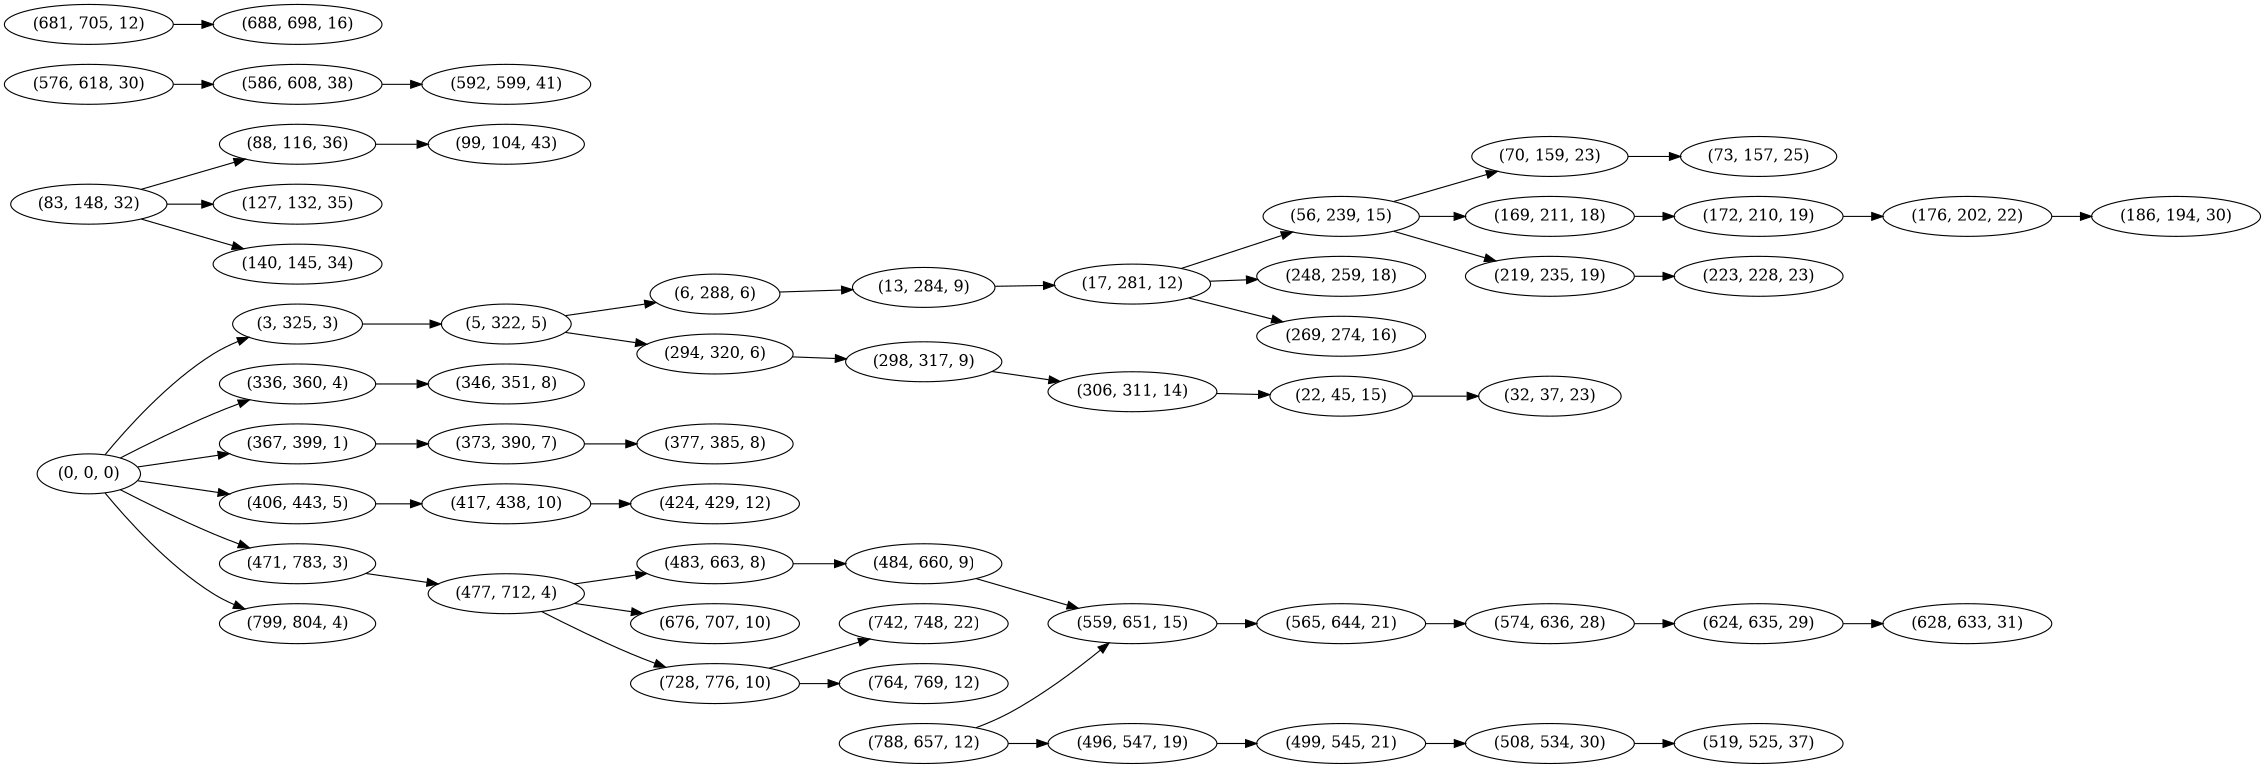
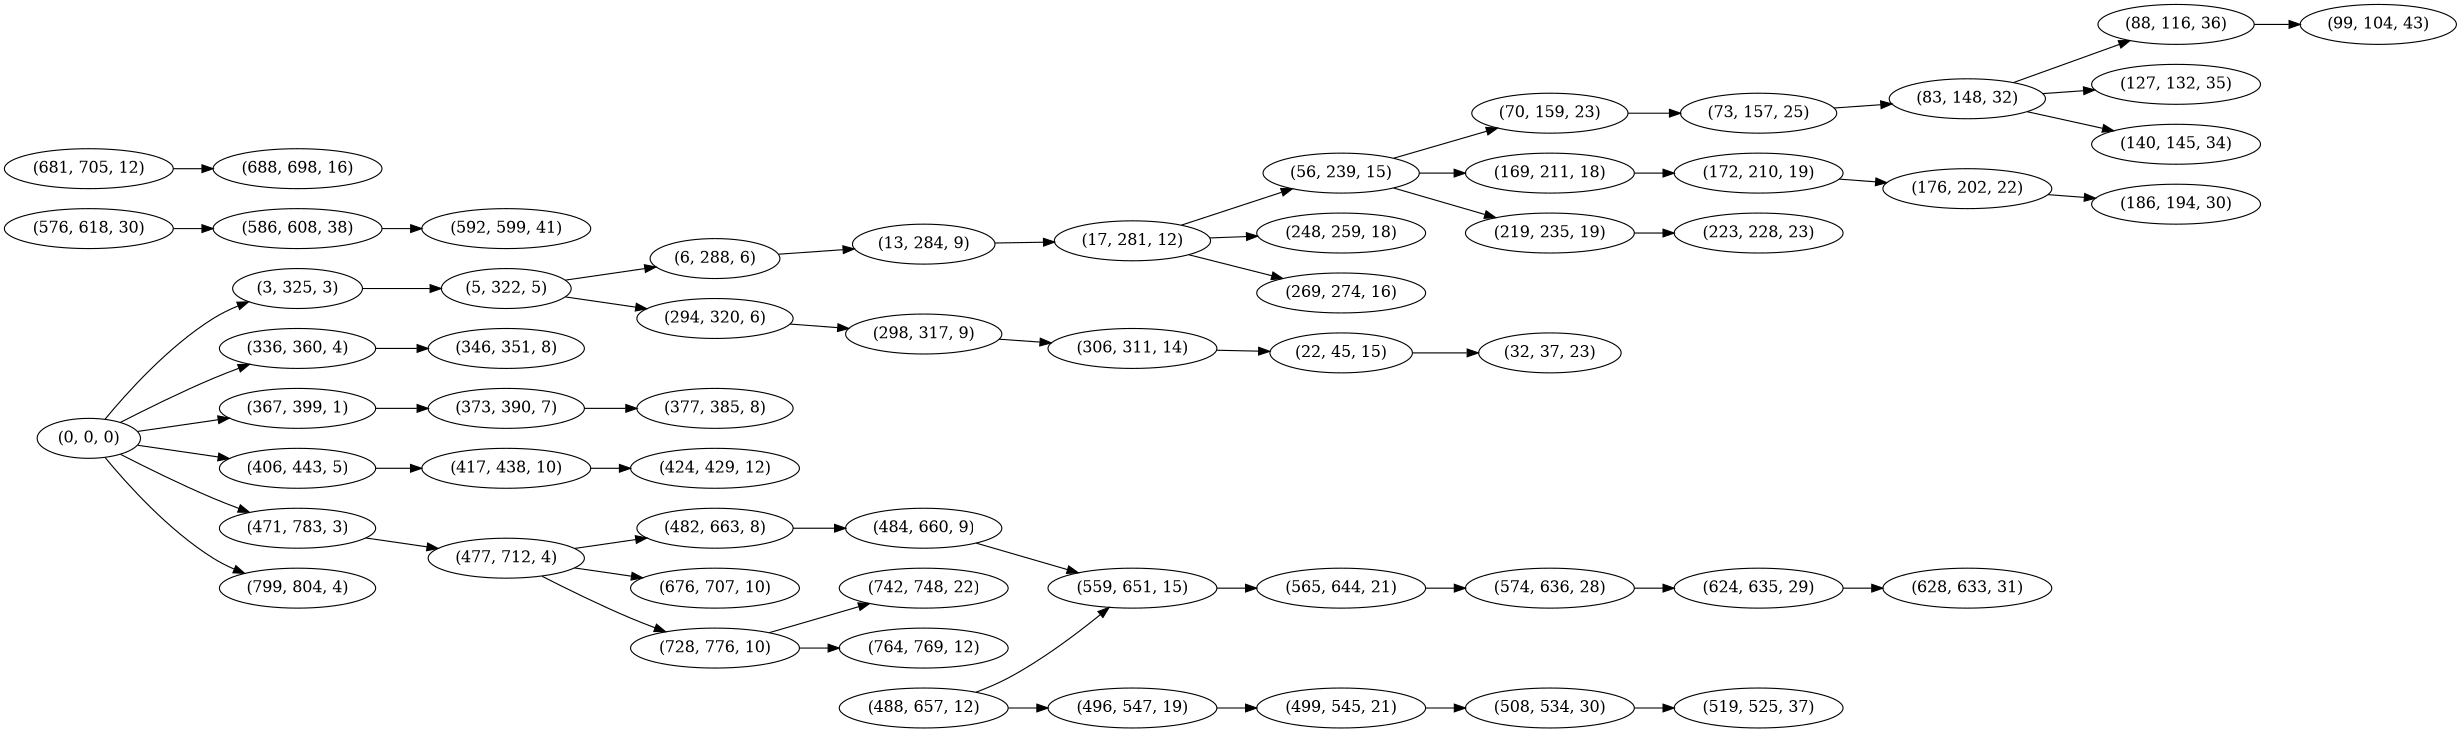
edge "(73, 157, 25)" -> "(83, 148, 32)": added
node "(483, 663, 8)": label "(483, 663, 8)" -> "(482, 663, 8)"
node "(788, 657, 12)": label "(788, 657, 12)" -> "(488, 657, 12)"
